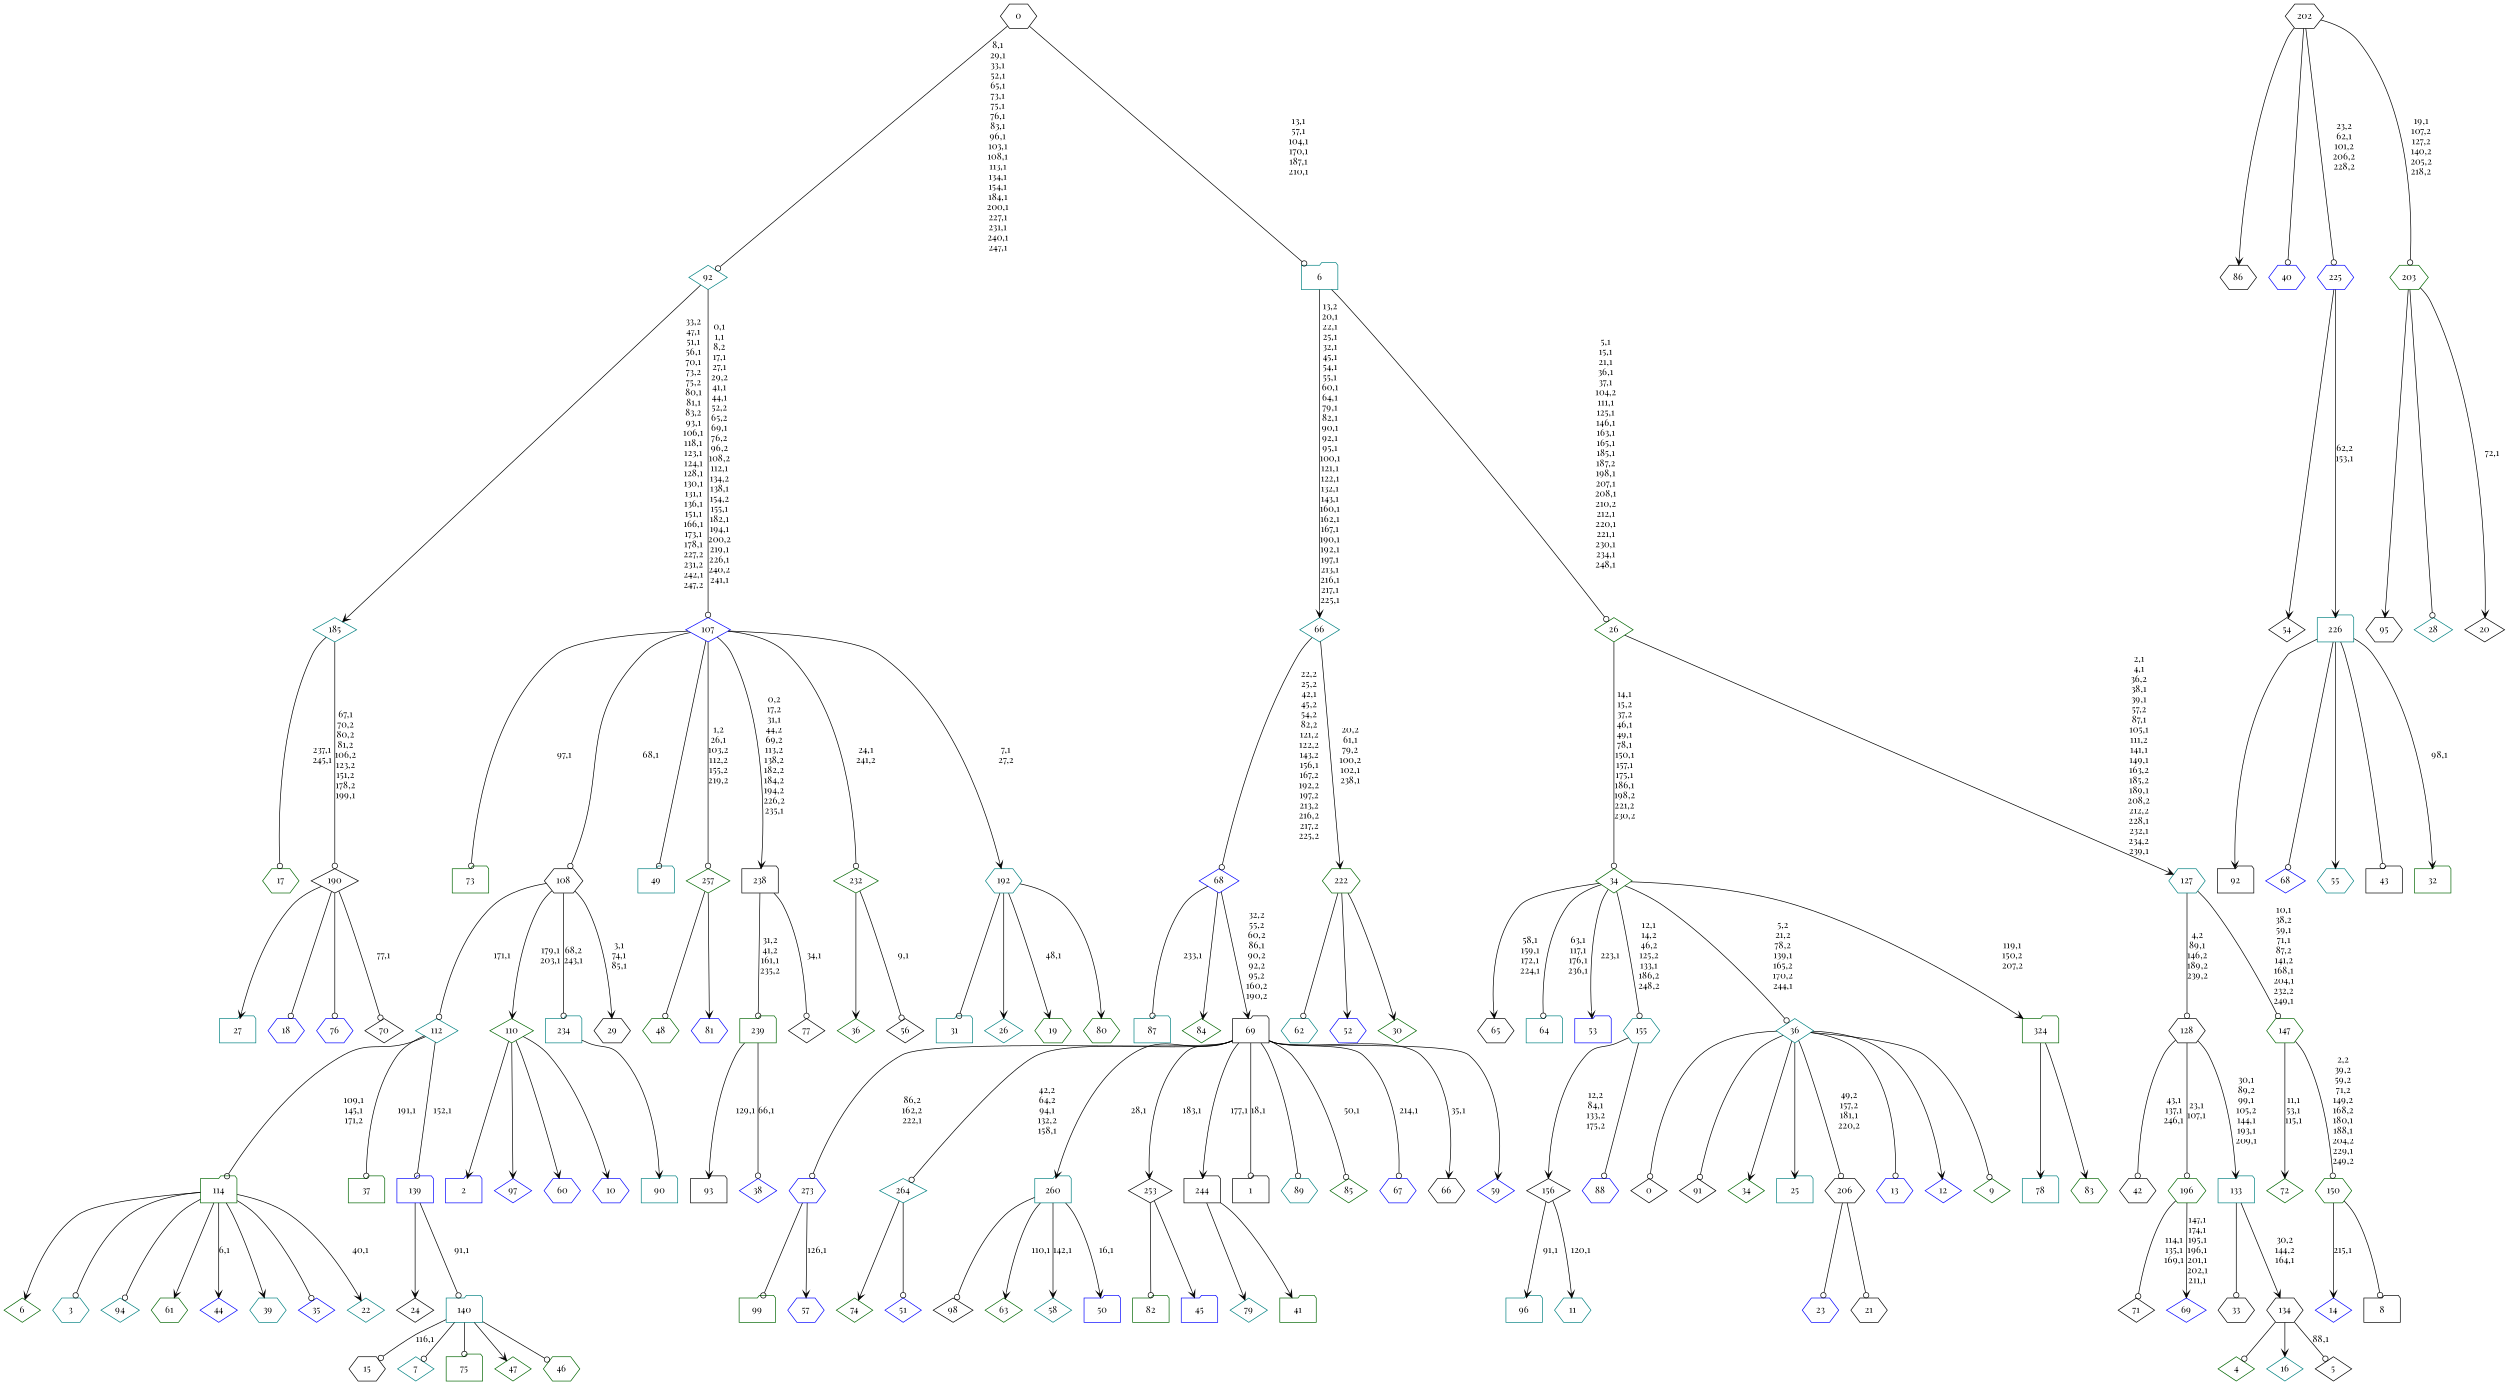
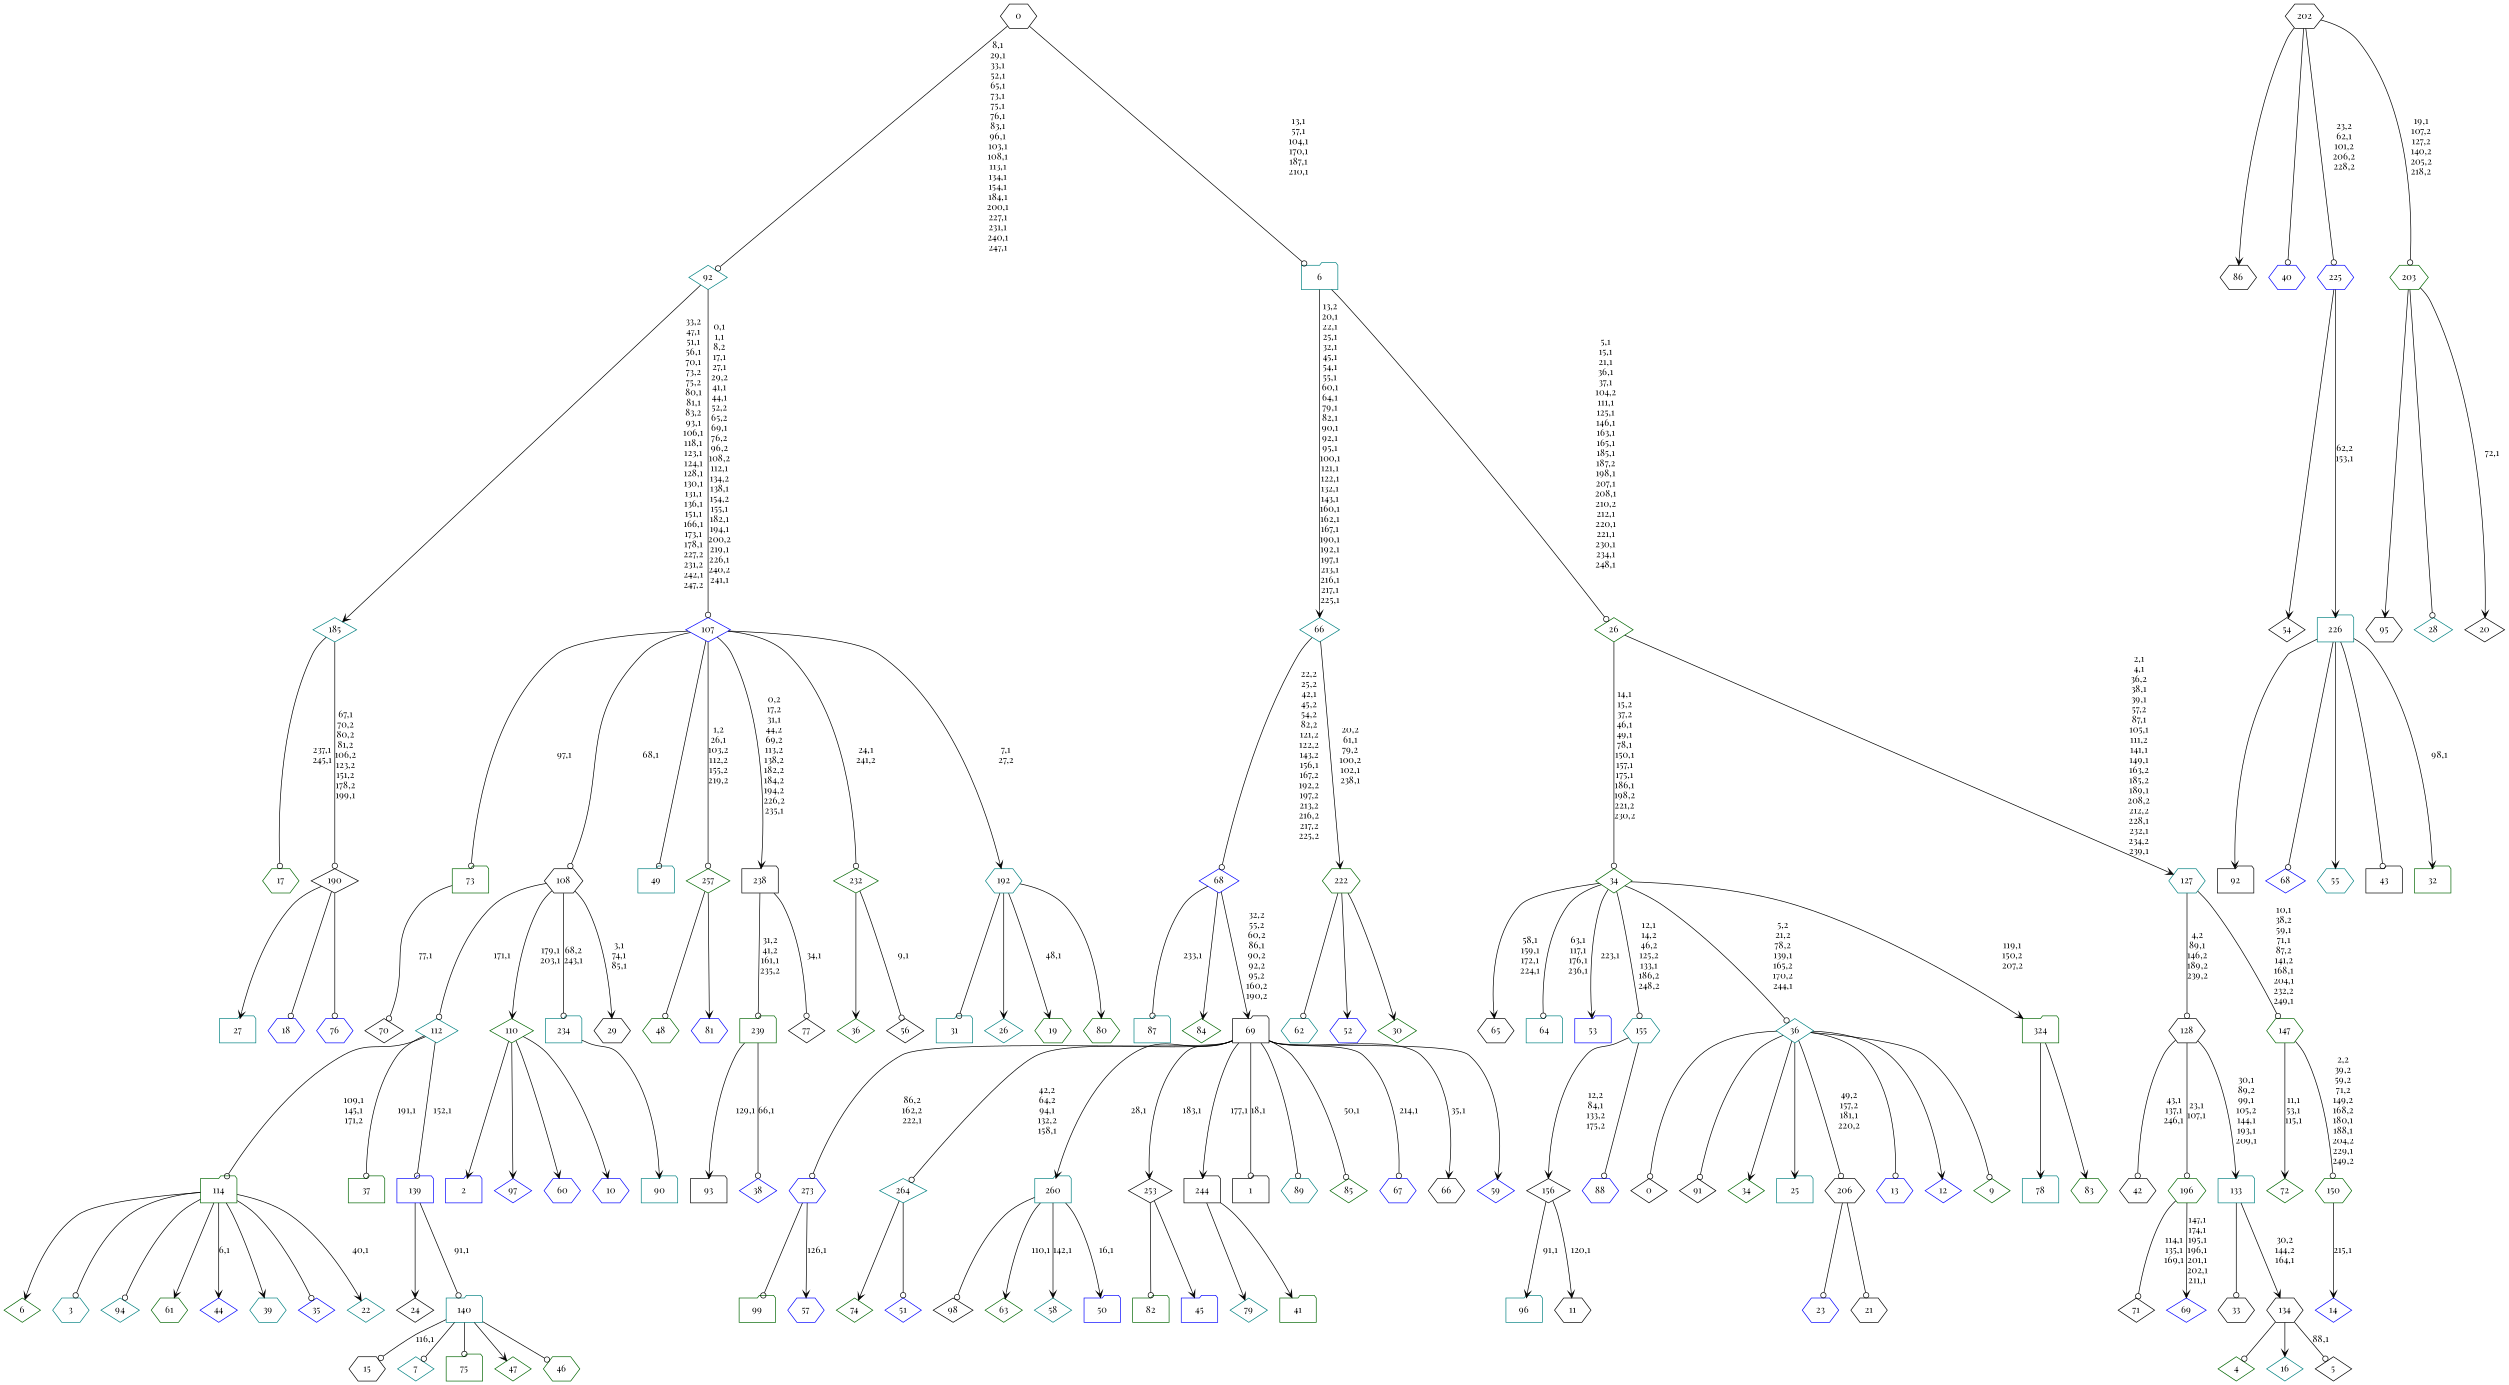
edge "190" -> "70": now "73" -> "70"
node "11": color teal -> black
node "8": removed
